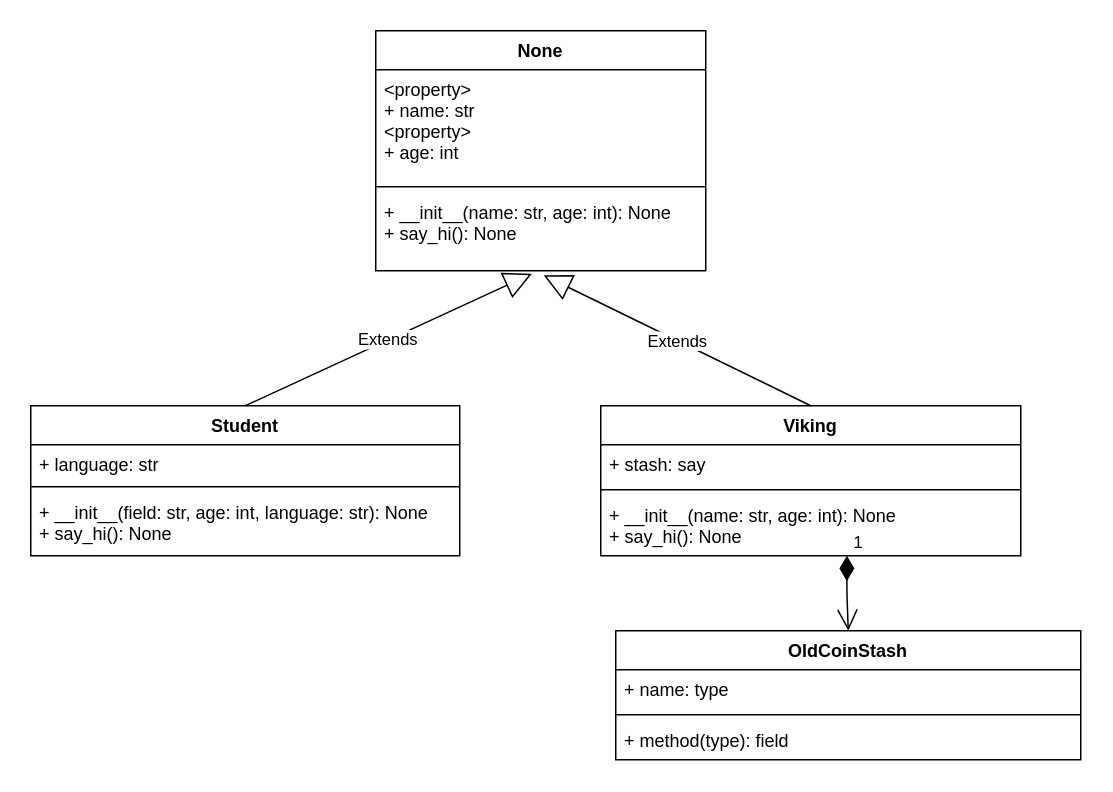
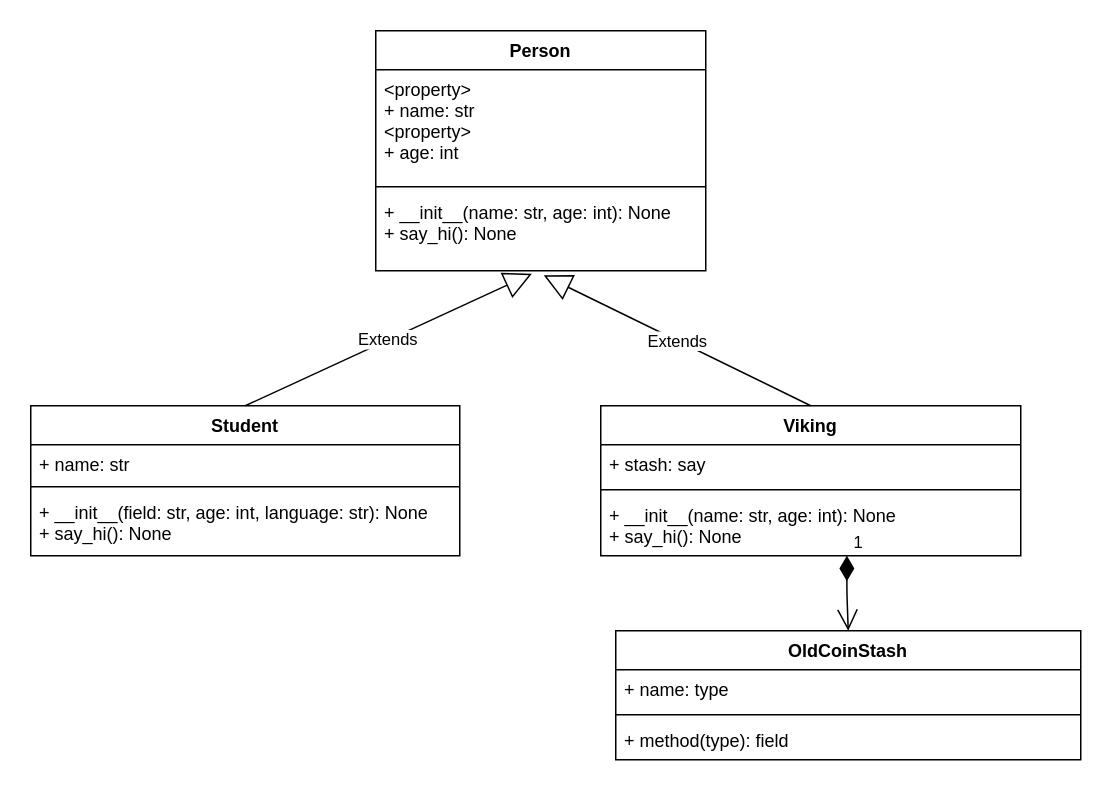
node "None": label "None" -> "Person"
node "+ language: str": label "+ language: str" -> "+ name: str"
